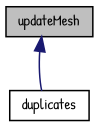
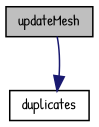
edge "duplicates" -> "updateMesh": reversed
